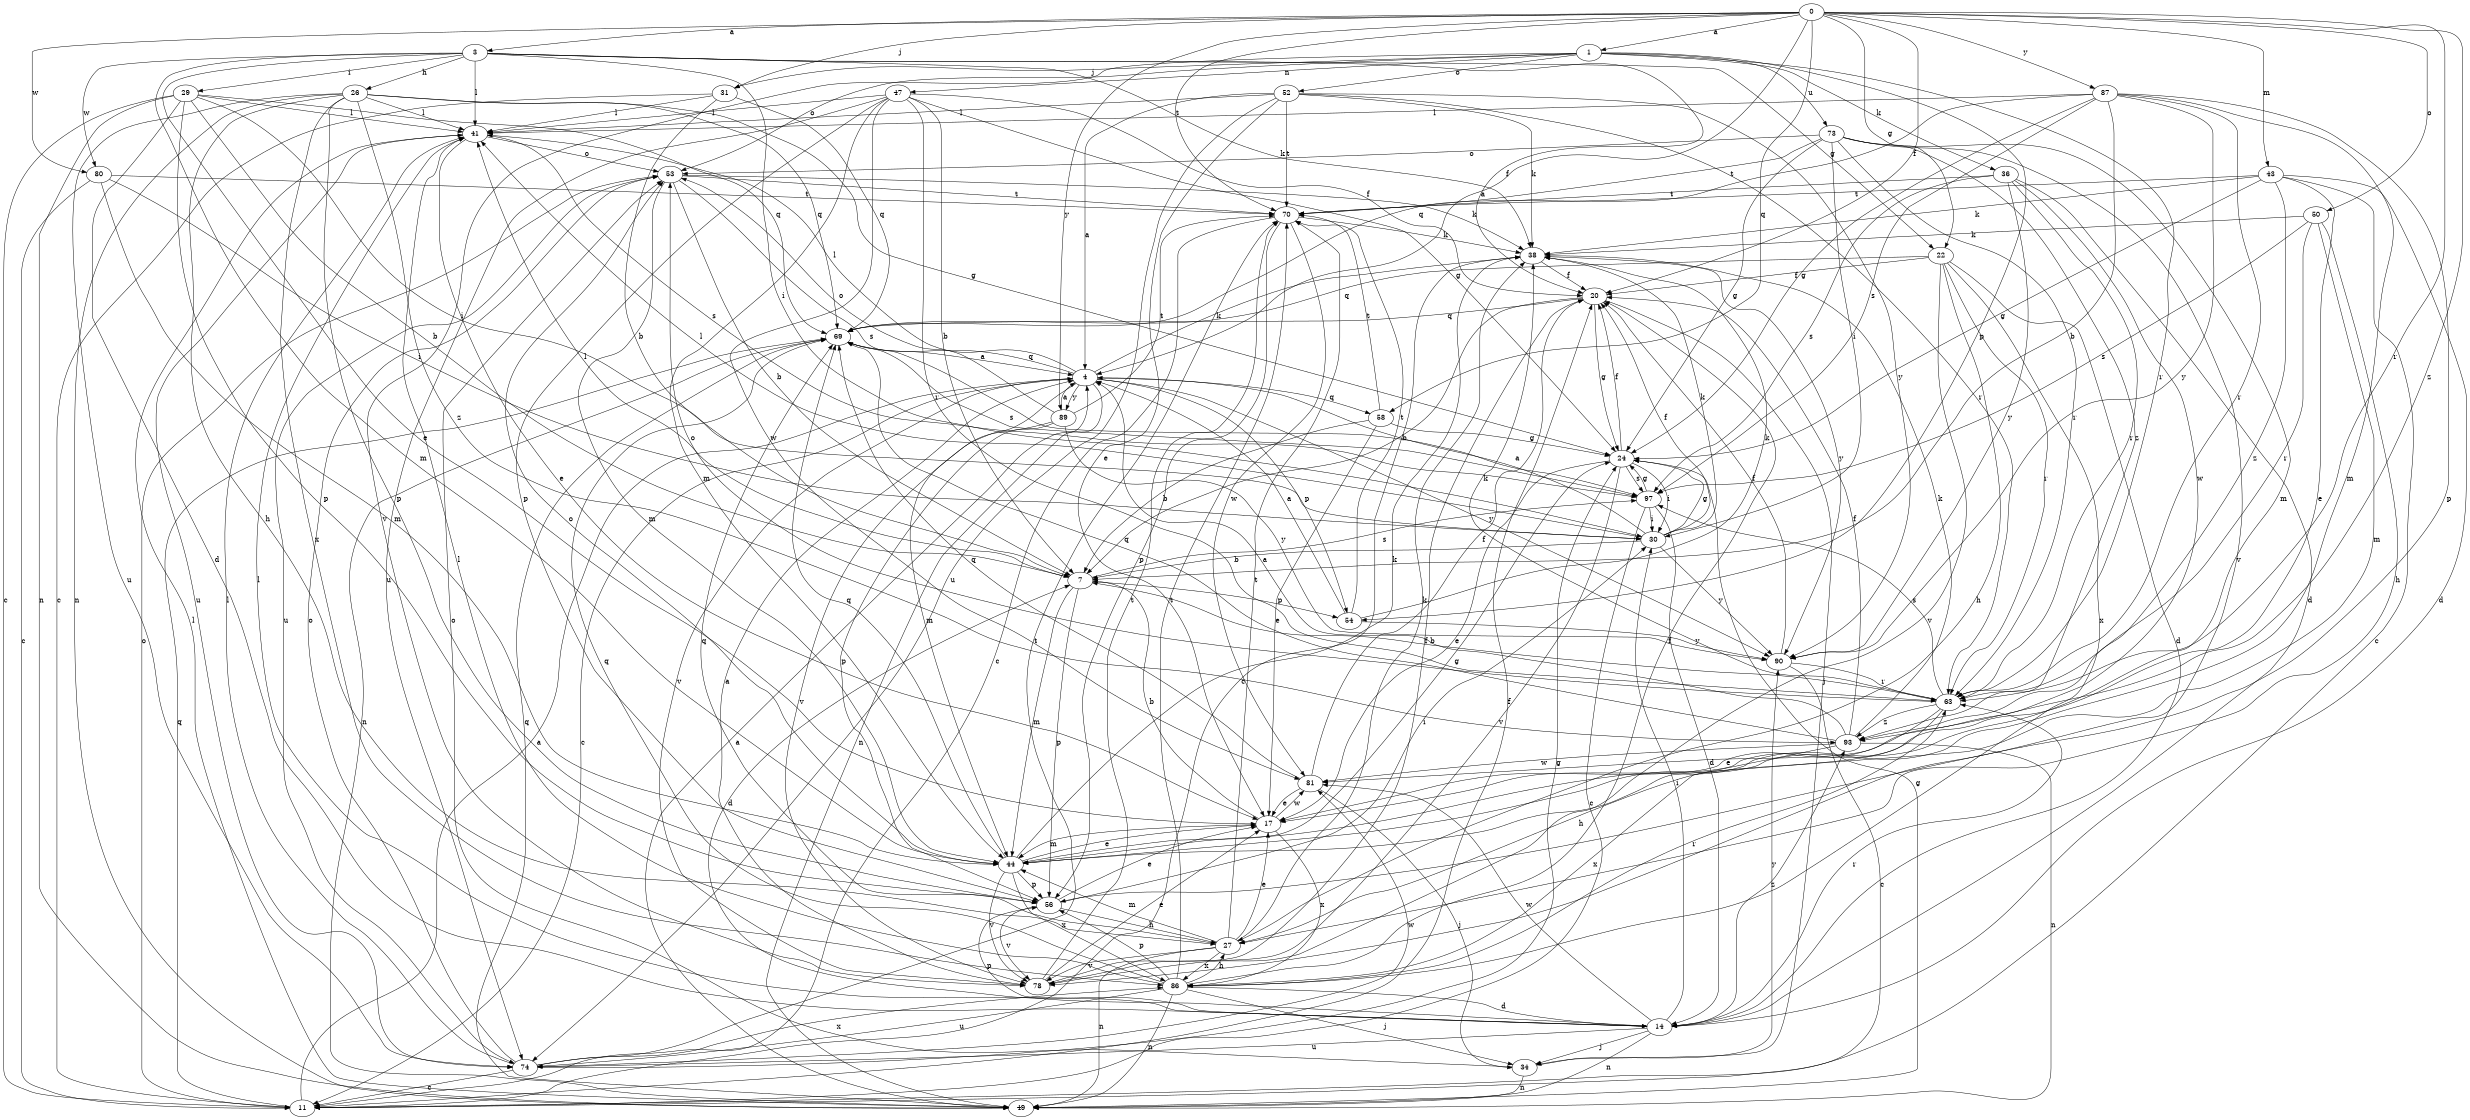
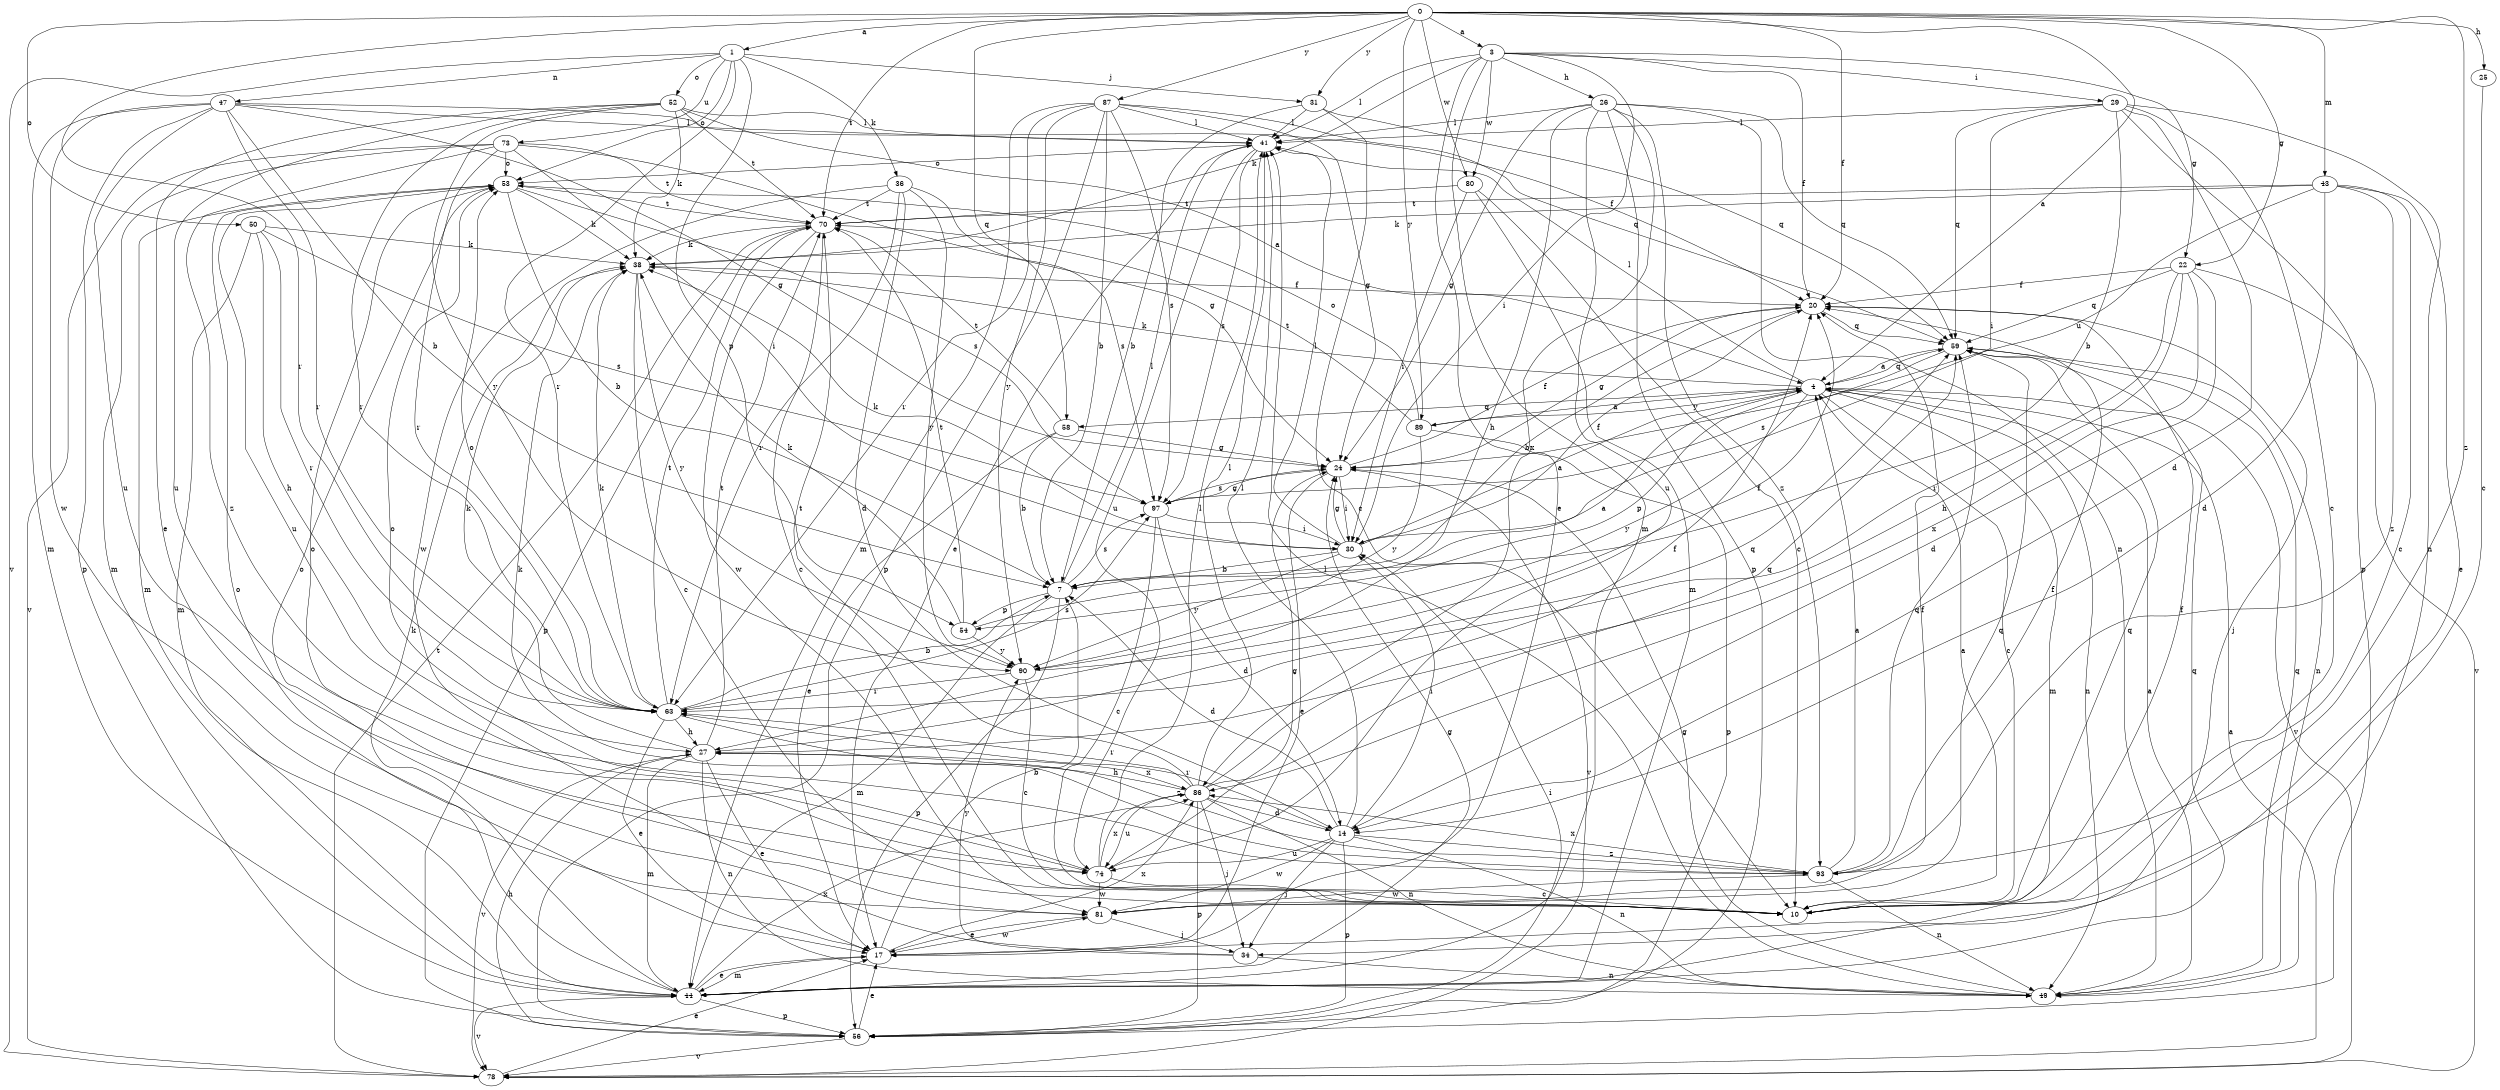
edge "0" -> "31": label "j" -> "y"
node "25": added
edge "43" -> "24": label "g" -> "u"
node "69": label "69" -> "59"
edge "89" -> "78": removed, label "v"
edge "78" -> "20": removed, label "f"
edge "74" -> "70": now "63" -> "70"
node "11": label "11" -> "10"
